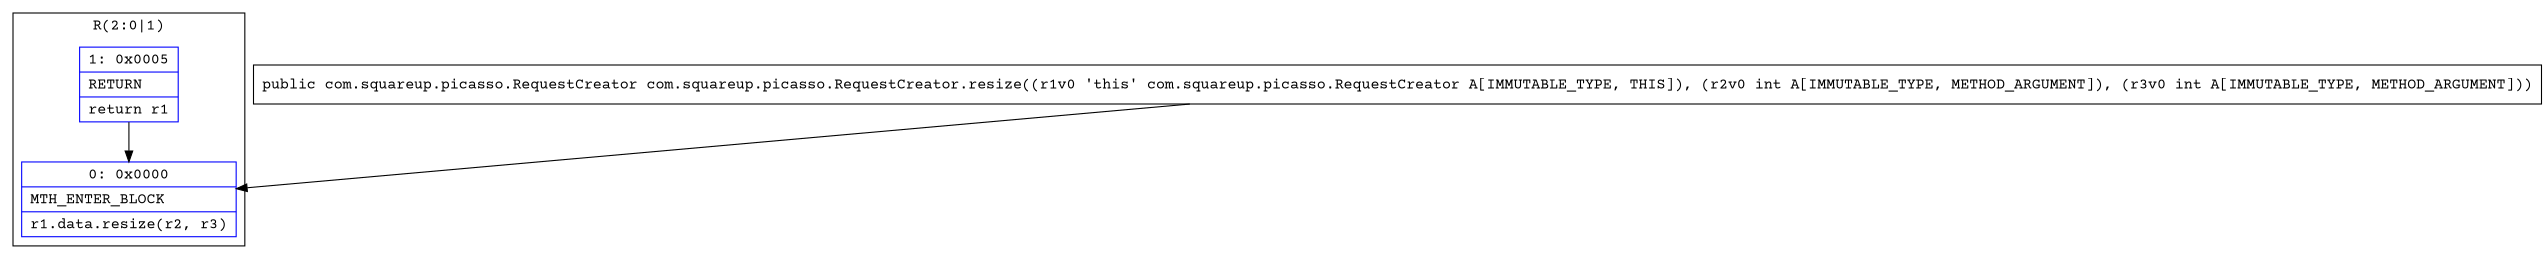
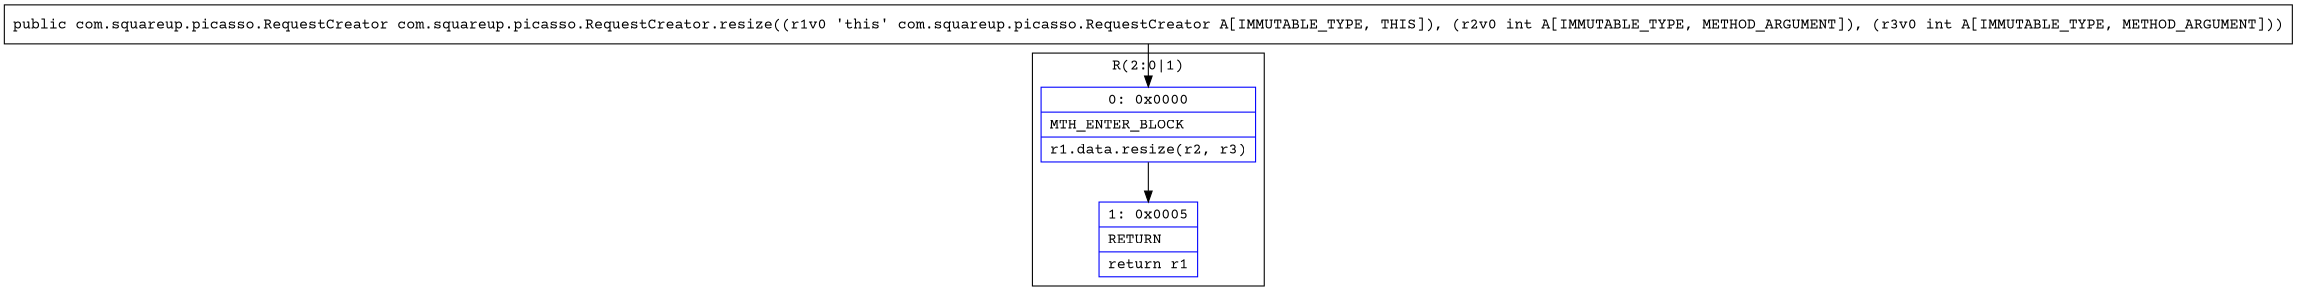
edge "1: 0x0005" -> "0: 0x0000": reversed
